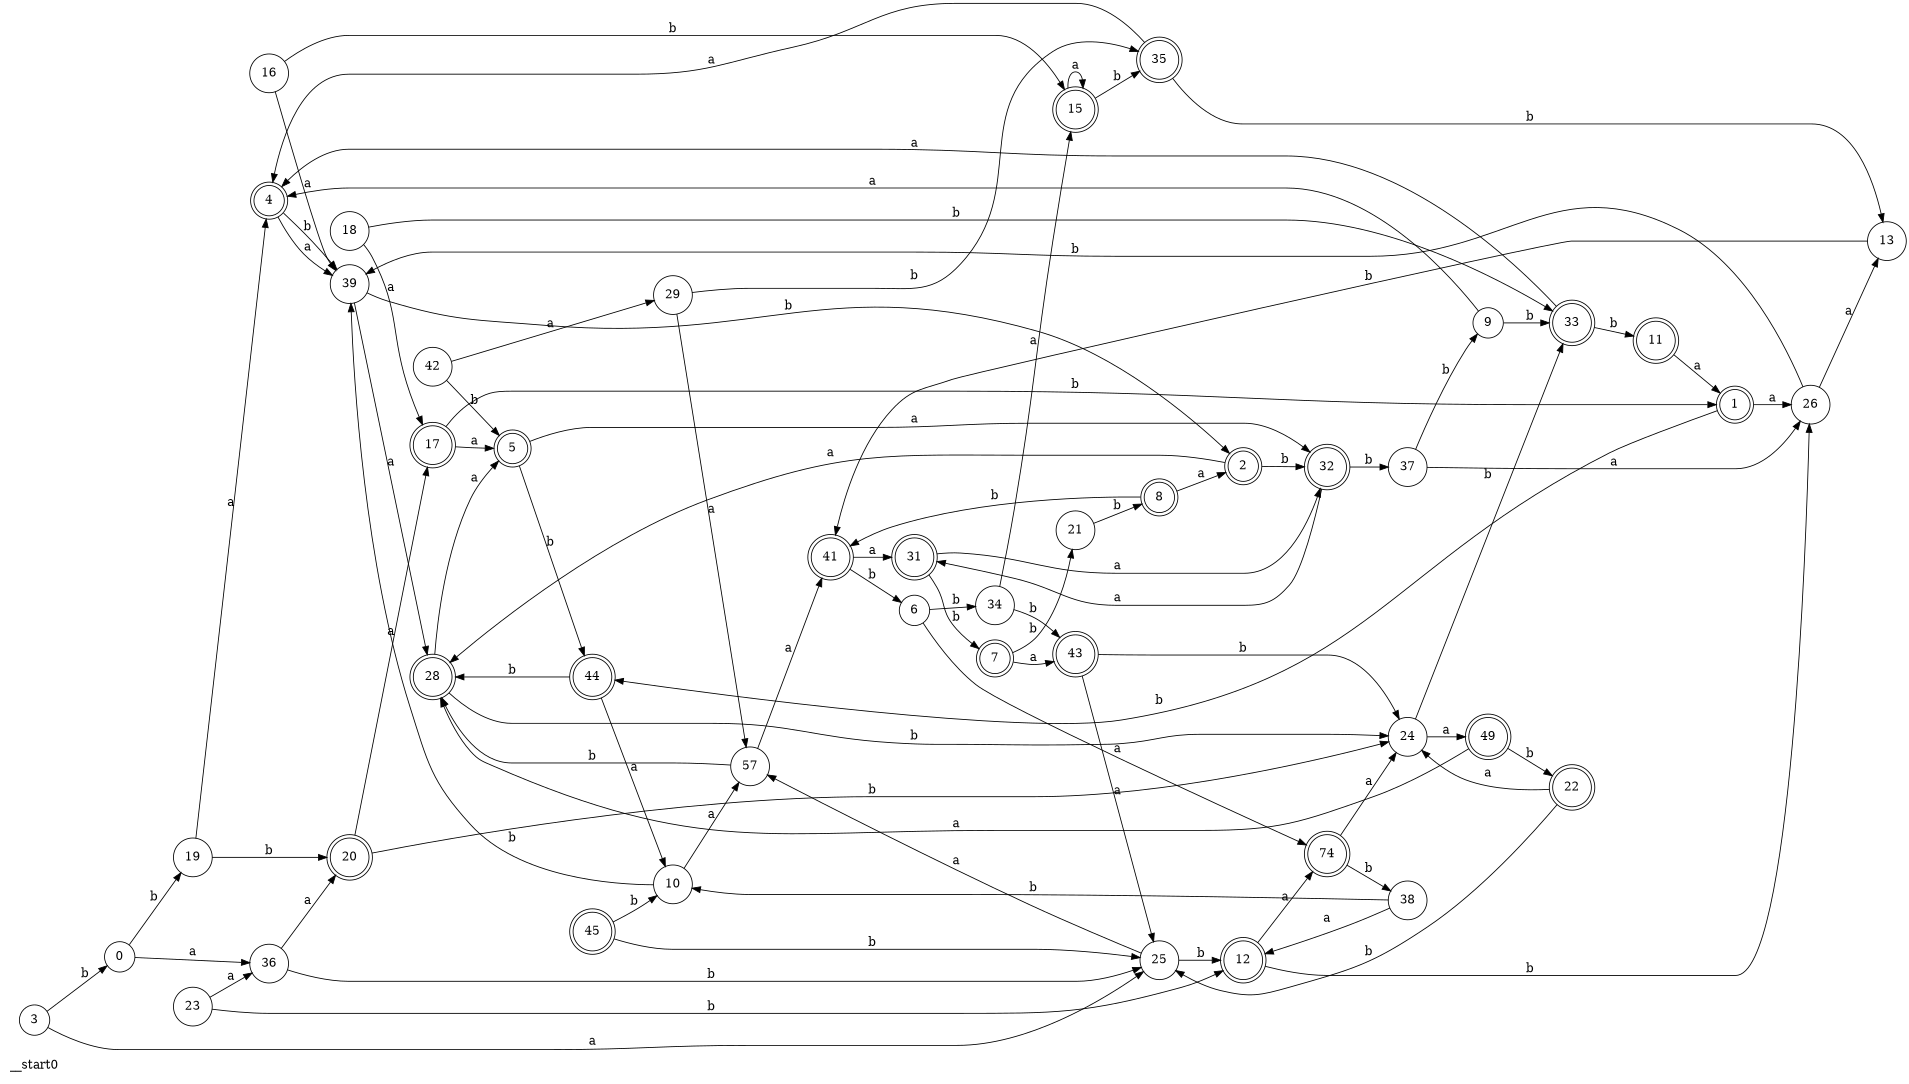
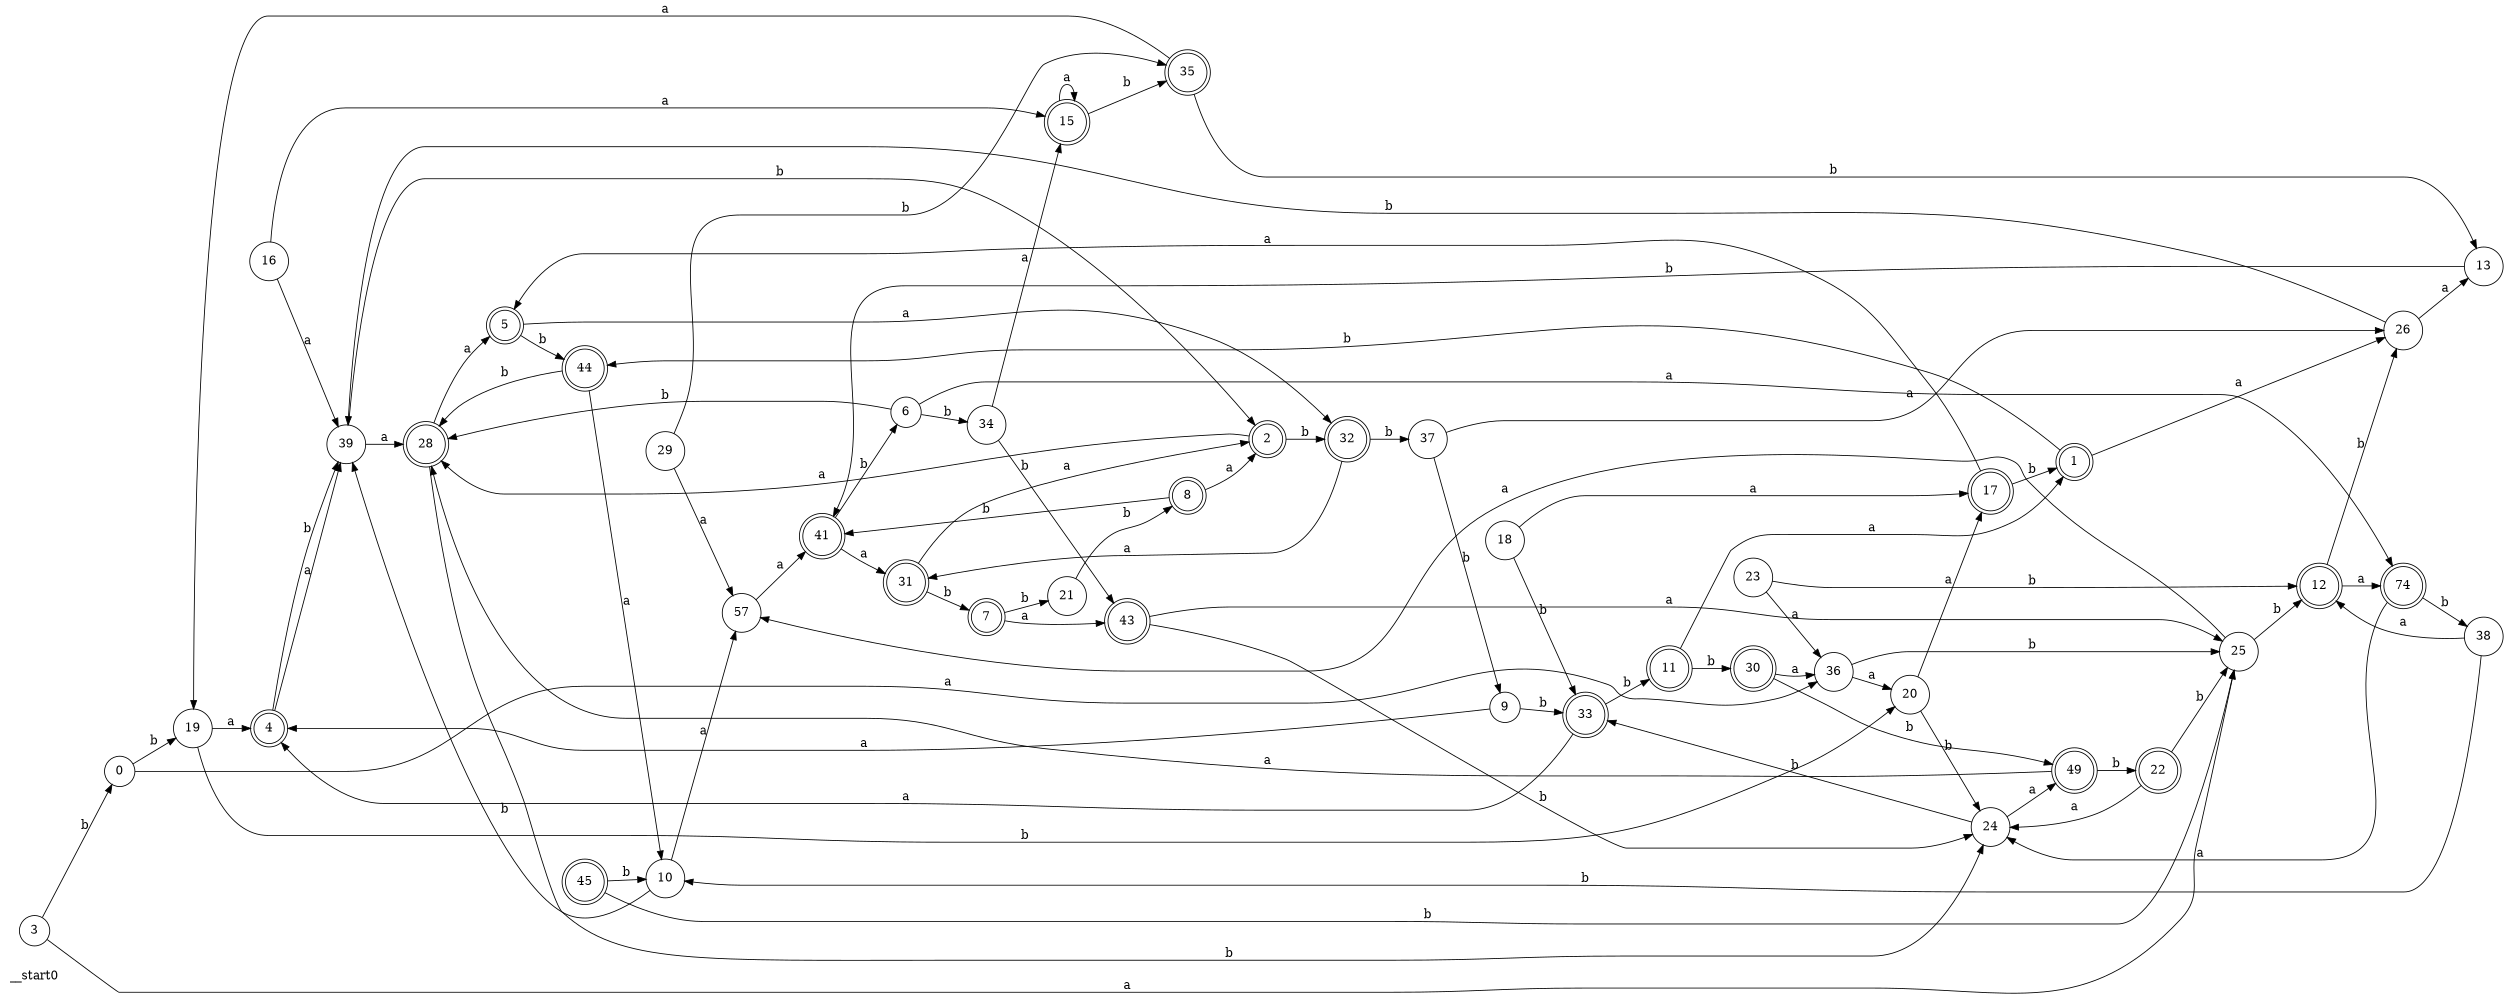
edge "16" -> "15": label "b" -> "a"
edge "35" -> "4": now "35" -> "19"
node "42": removed
edge "31" -> "32": now "31" -> "2"
node "30": added
edge "57" -> "28": now "6" -> "28"
node "20": shape doublecircle -> circle
